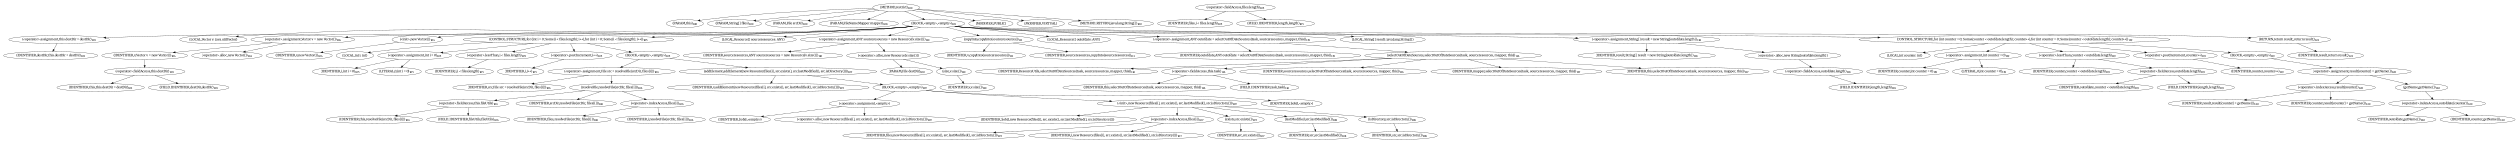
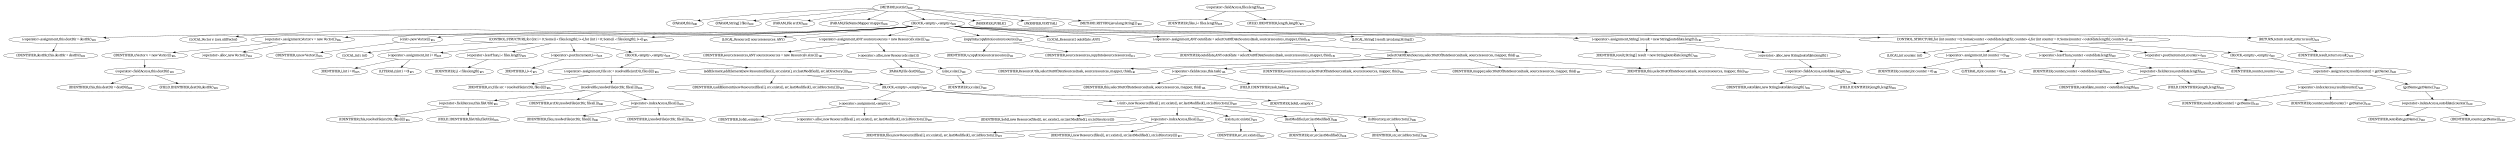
edge "(<operator>.assignment,result[counter] = getName())" -> "(<operator>.indexAccess,result[counter])": removed
node "(IDENTIFIER,outofdate,new String[outofdate.length])": added
